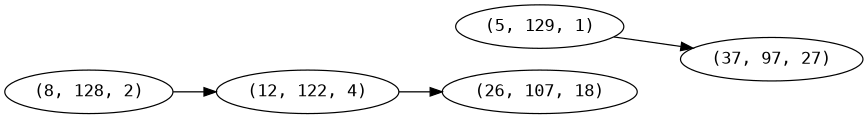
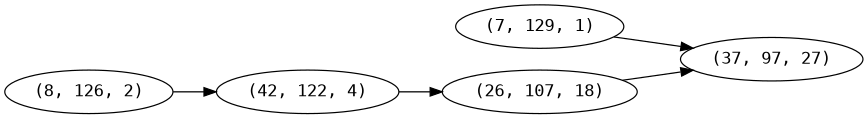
node "(5, 129, 1)": label "(5, 129, 1)" -> "(7, 129, 1)"
edge "(26, 107, 18)" -> "(37, 97, 27)": added
node "(8, 128, 2)": label "(8, 128, 2)" -> "(8, 126, 2)"
node "(12, 122, 4)": label "(12, 122, 4)" -> "(42, 122, 4)"
